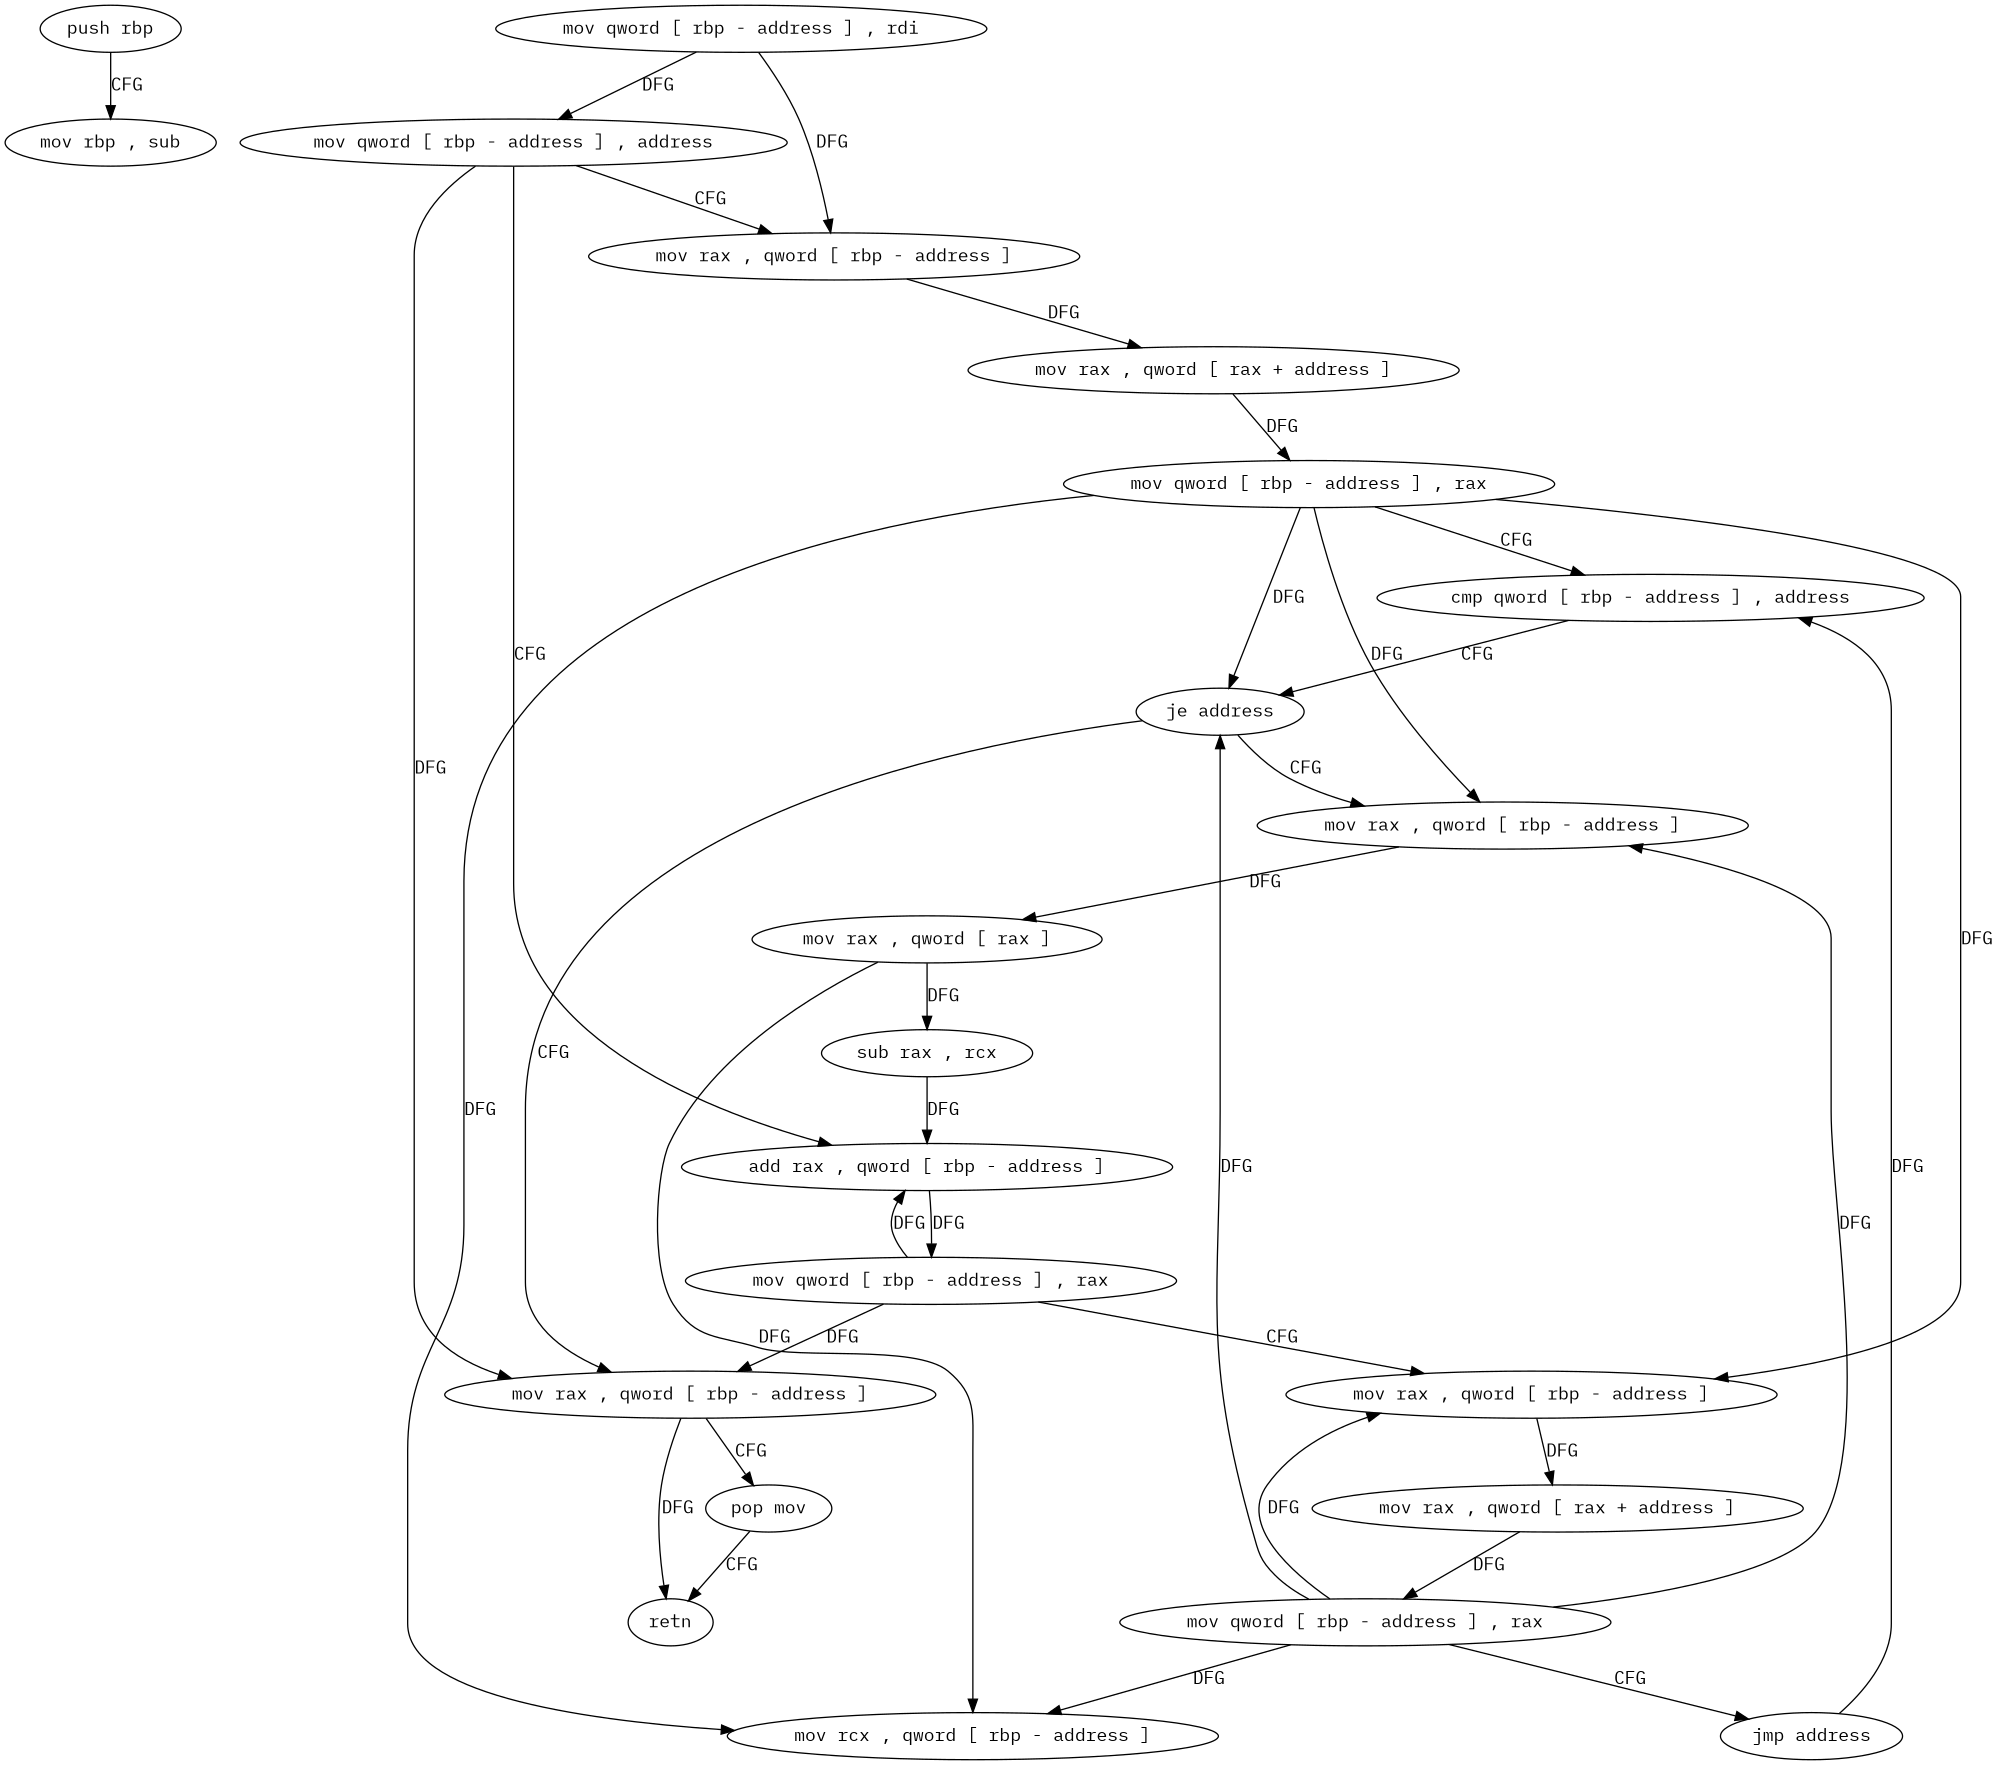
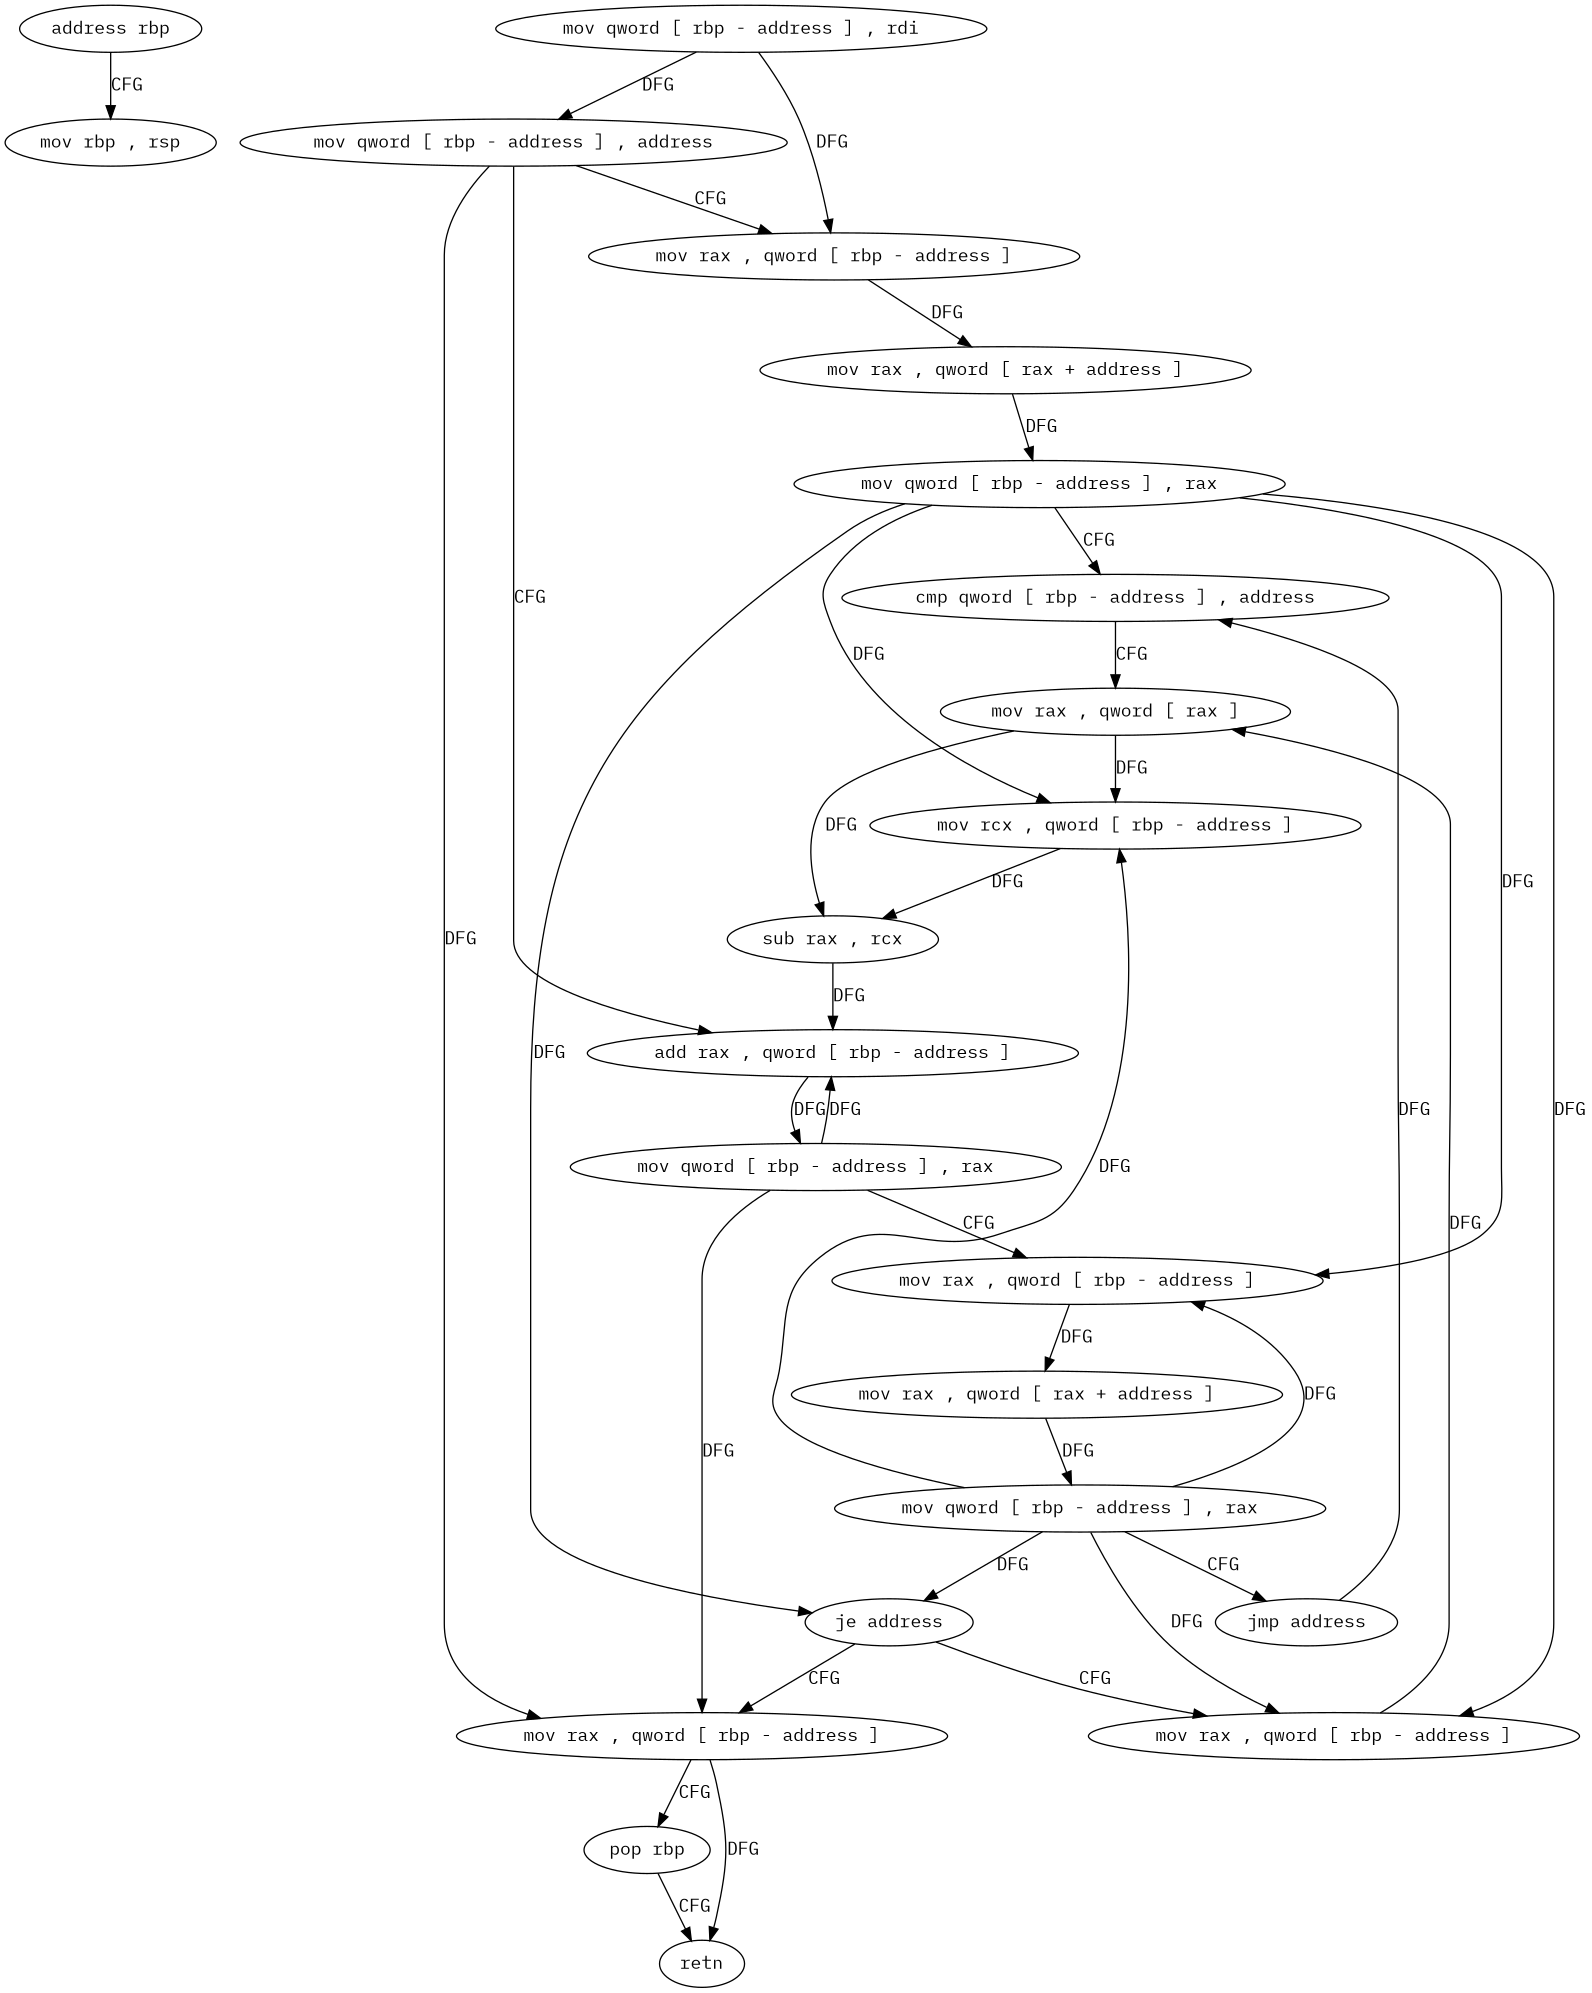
node "push rbp": label "push rbp" -> "address rbp"
node "mov rbp , sub": label "mov rbp , sub" -> "mov rbp , rsp"
edge "cmp qword [ rbp - address ] , address" -> "je address": now "cmp qword [ rbp - address ] , address" -> "mov rax , qword [ rax ]"
edge "mov rcx , qword [ rbp - address ]" -> "sub rax , rcx": added, label "DFG"
node "pop mov": label "pop mov" -> "pop rbp"
